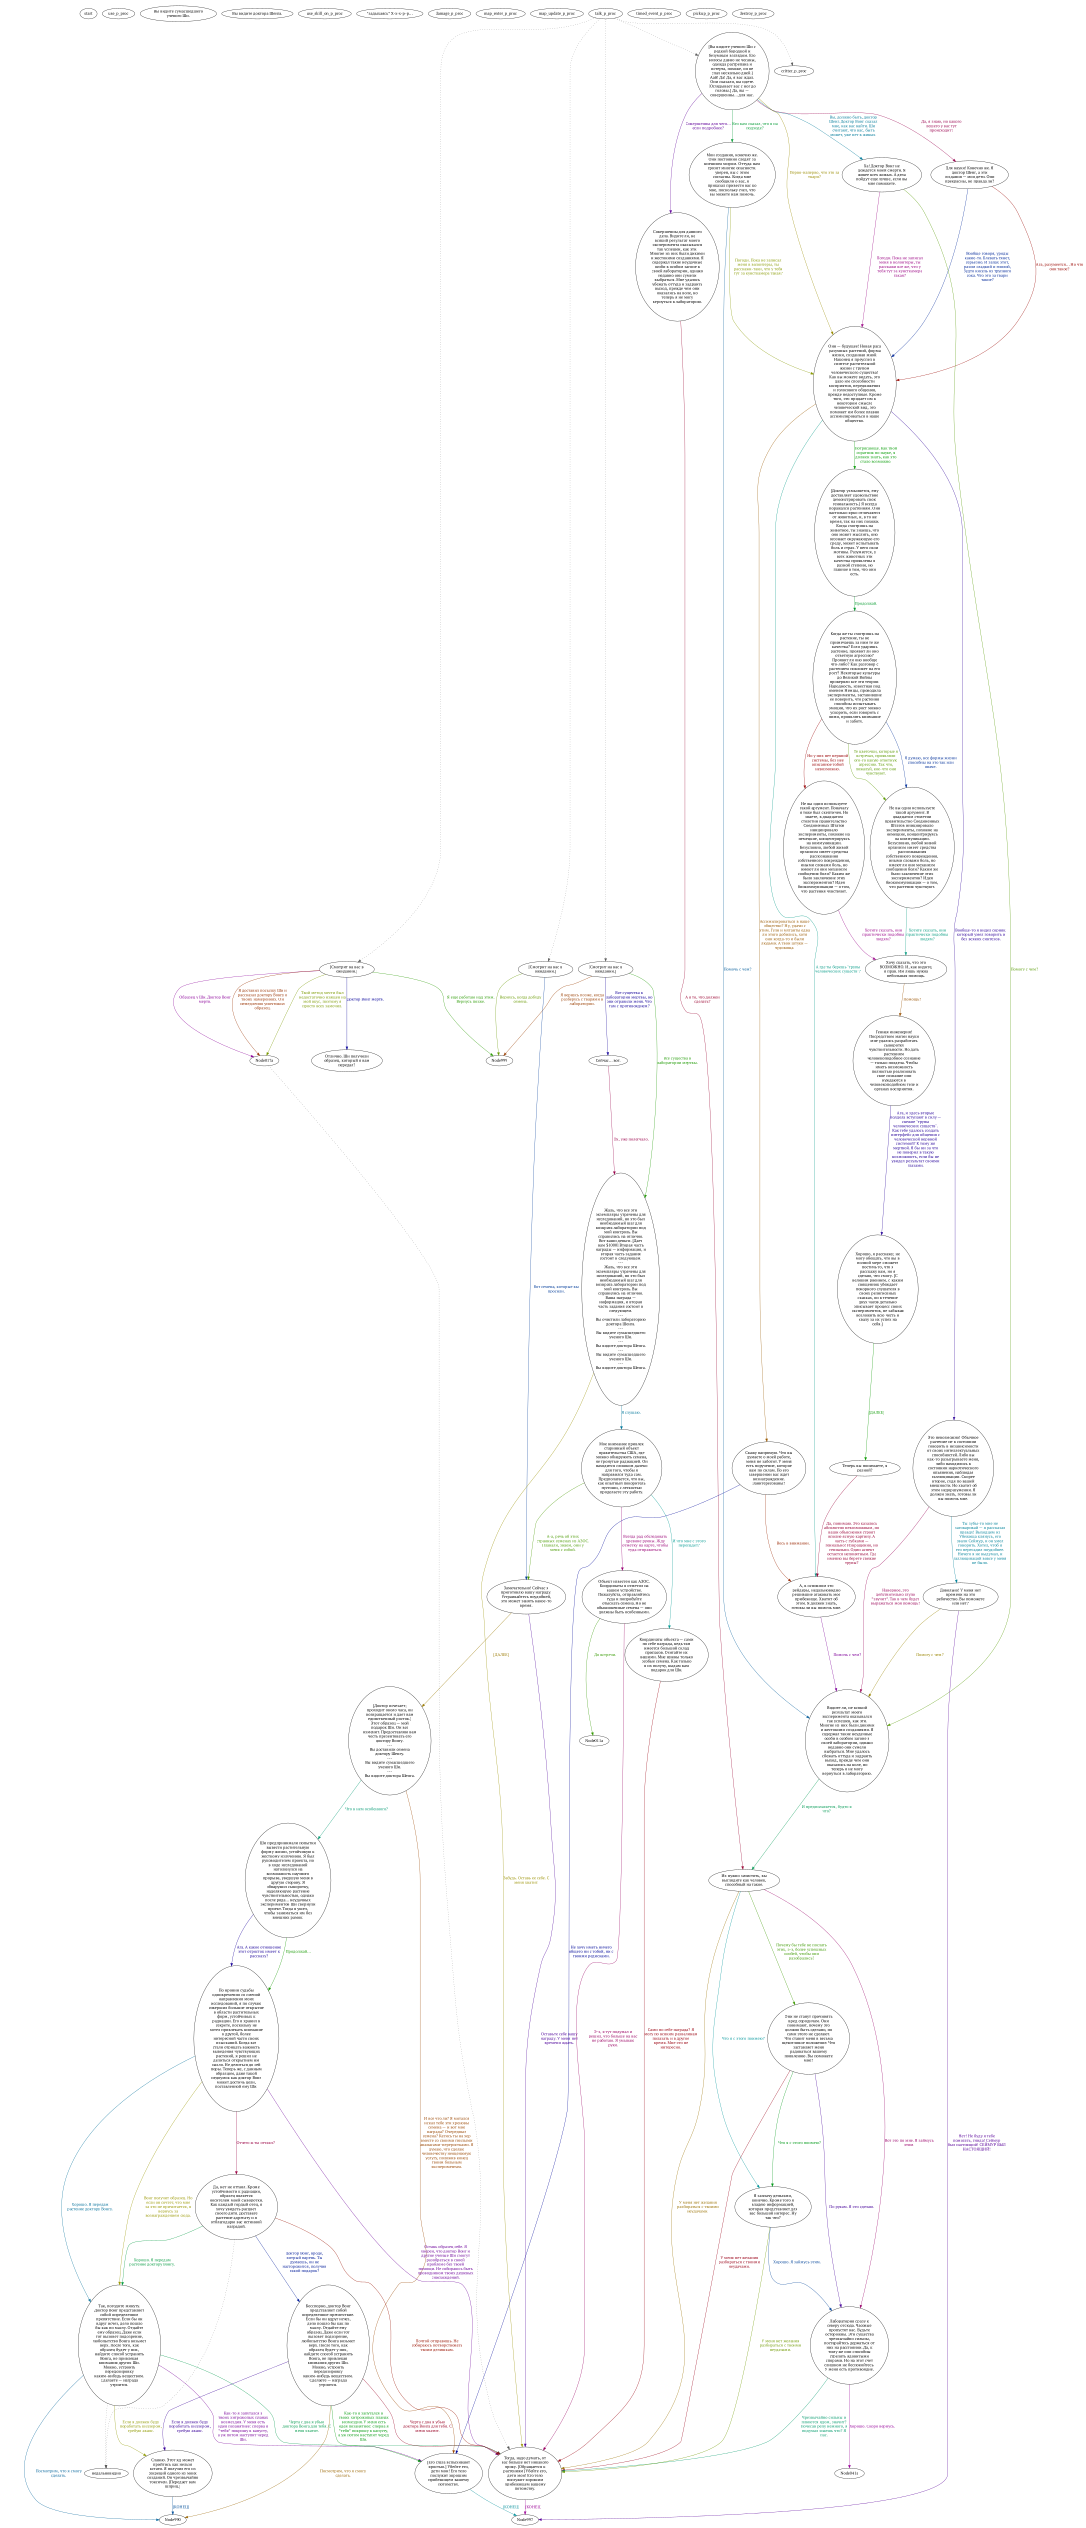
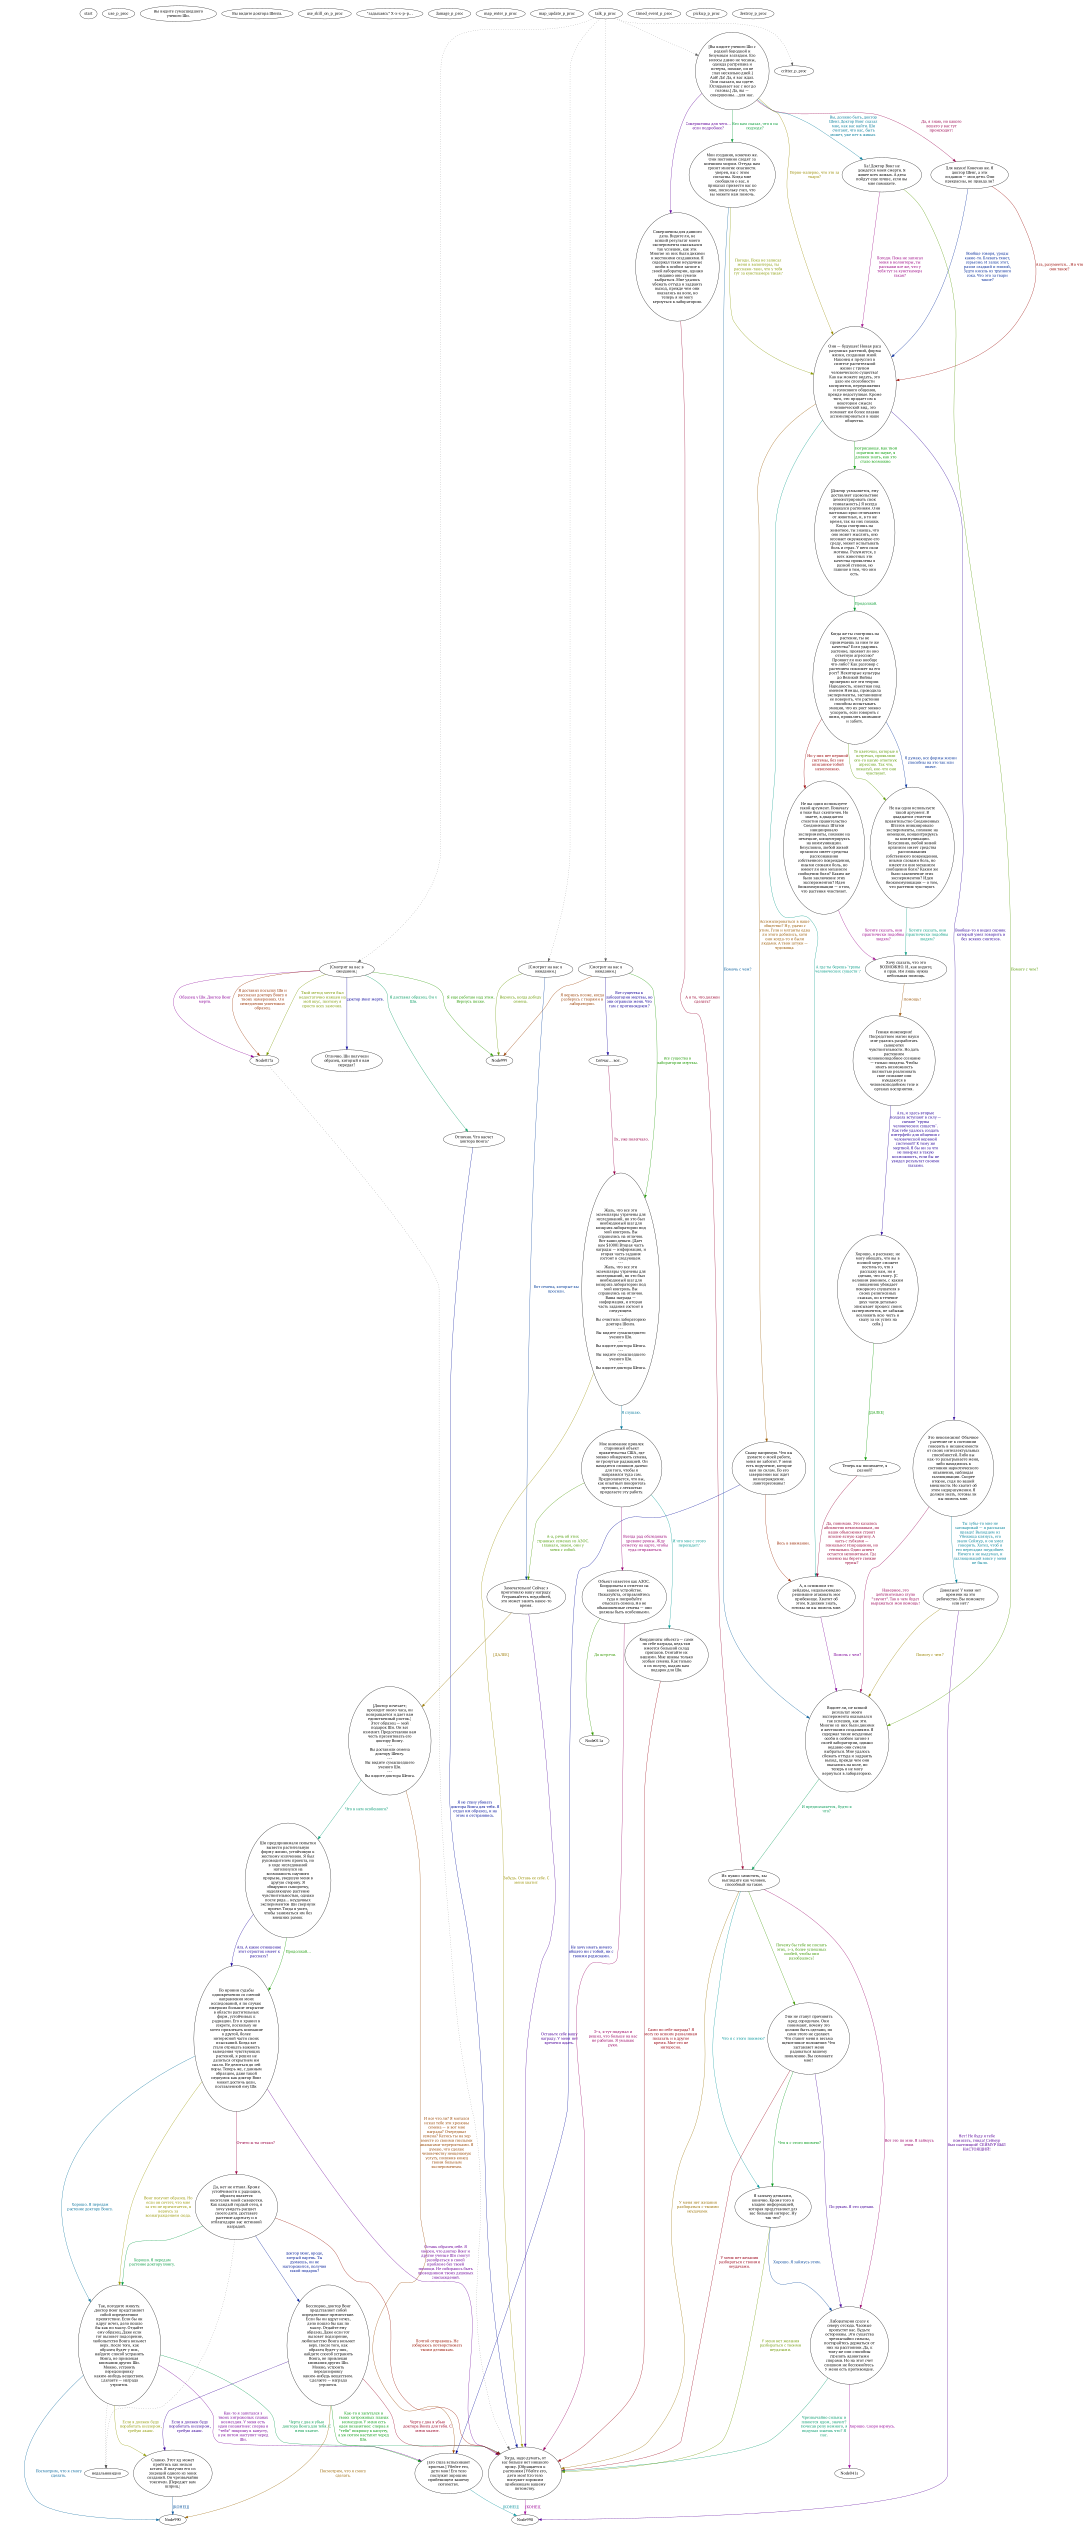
node "Отлично. Что насчет доктора Вонга?": added
node "Node997": label "Node997" -> "Node998"
